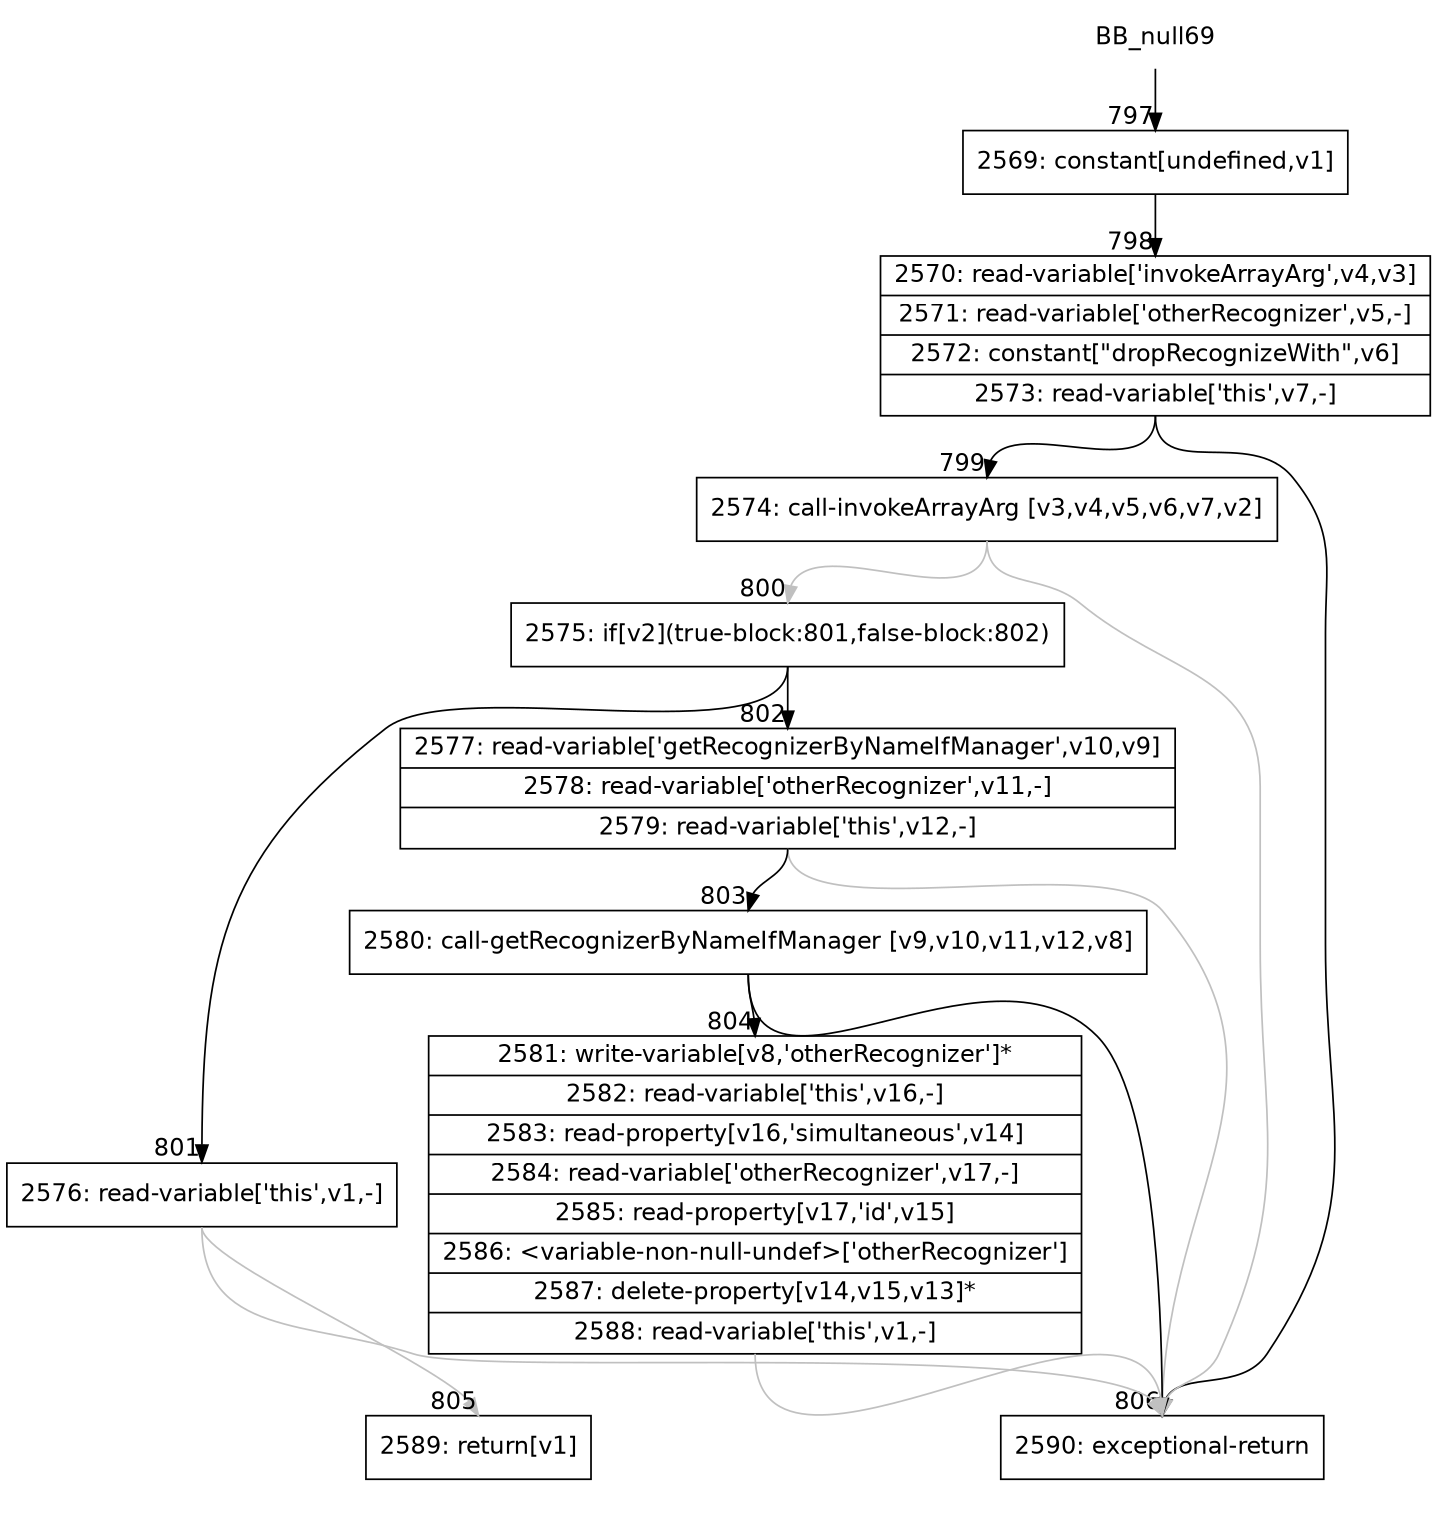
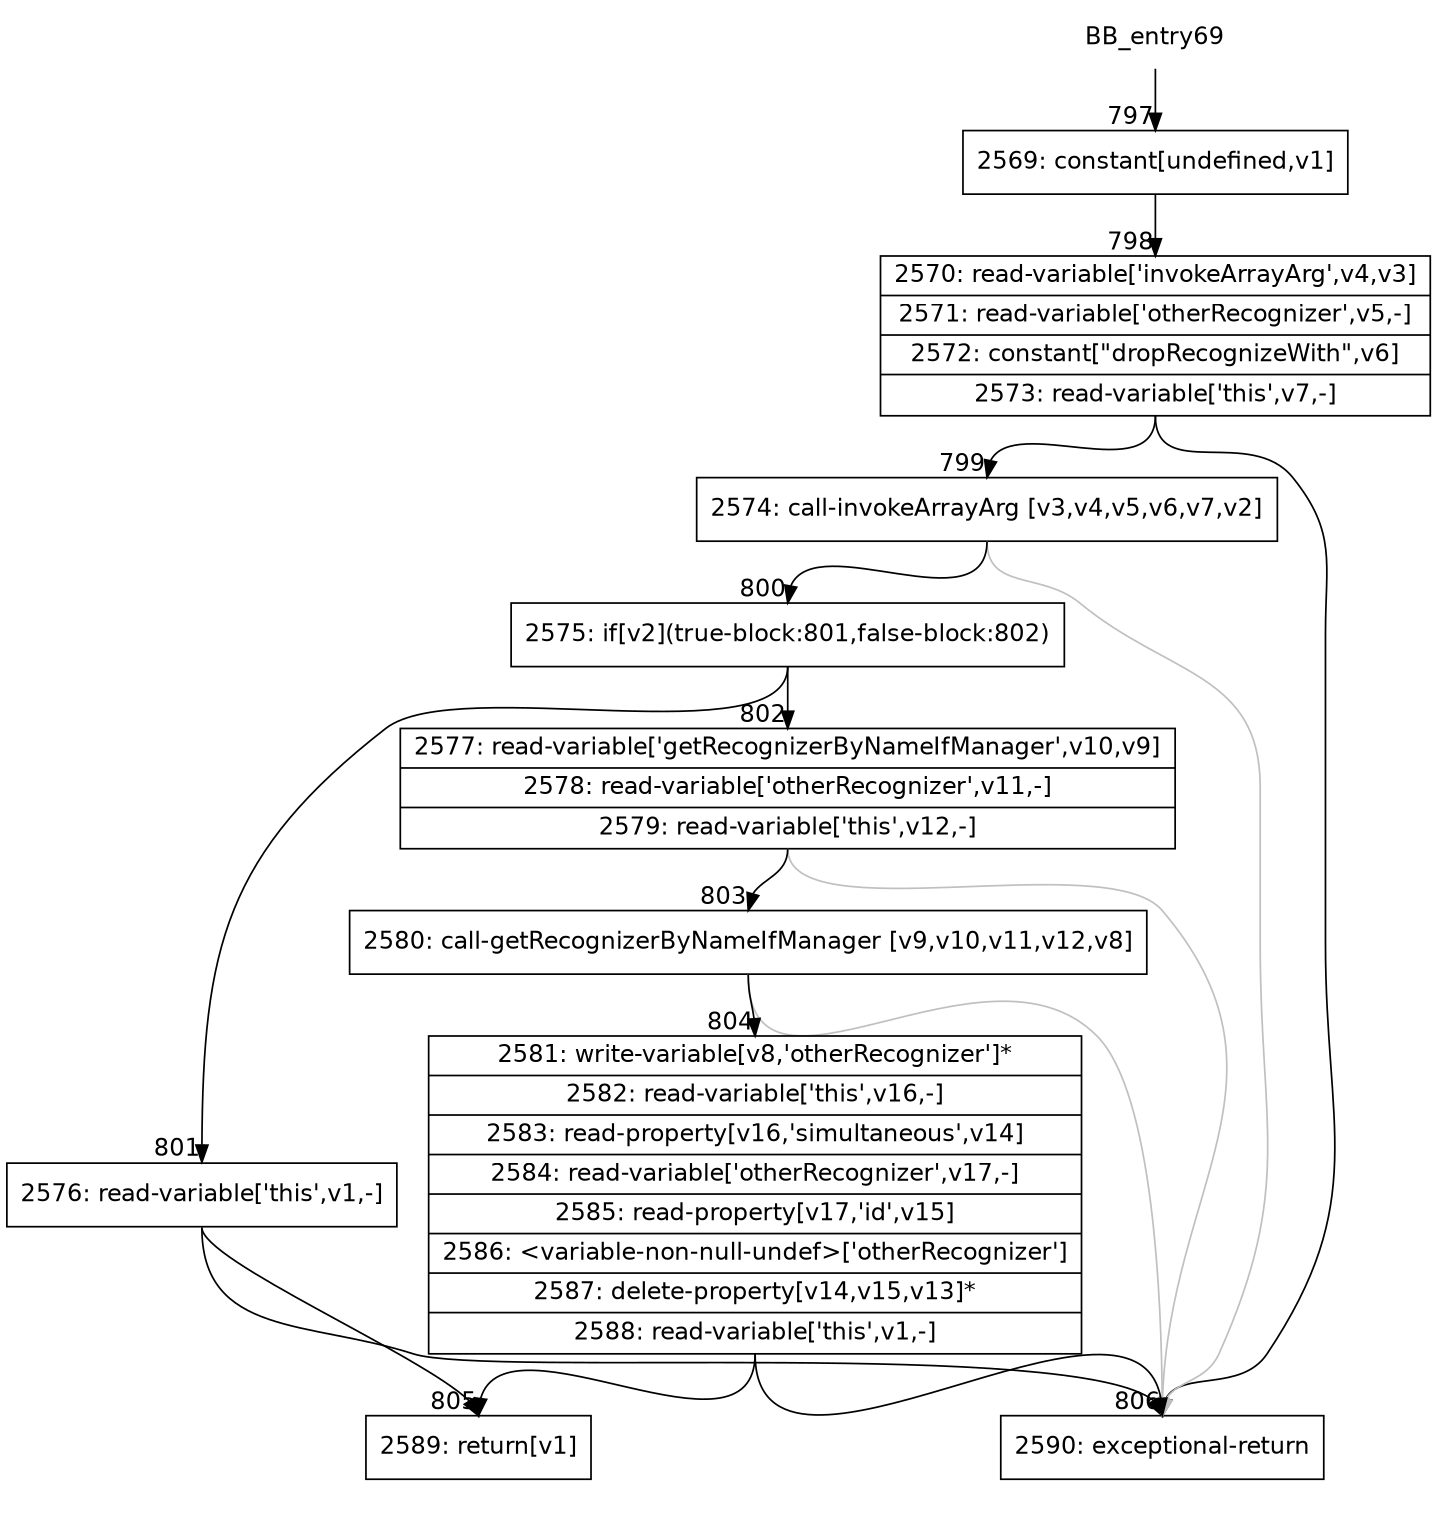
node "BB_null69": label "BB_null69" -> "BB_entry69"
edge "2574: call-invokeArrayArg [v3,v4,v5,v6,v7,v2]" -> "2575: if[v2](true-block:801,false-block:802)": color gray -> black
edge "2580: call-getRecognizerByNameIfManager [v9,v10,v11,v12,v8]" -> "2590: exceptional-return": color black -> gray
edge "2576: read-variable['this',v1,-]" -> "2589: return[v1]": color gray -> black
edge "2576: read-variable['this',v1,-]" -> "2590: exceptional-return": color gray -> black
edge "2581: write-variable[v8,'otherRecognizer']*" -> "2589: return[v1]": added
edge "2581: write-variable[v8,'otherRecognizer']*" -> "2590: exceptional-return": color gray -> black
